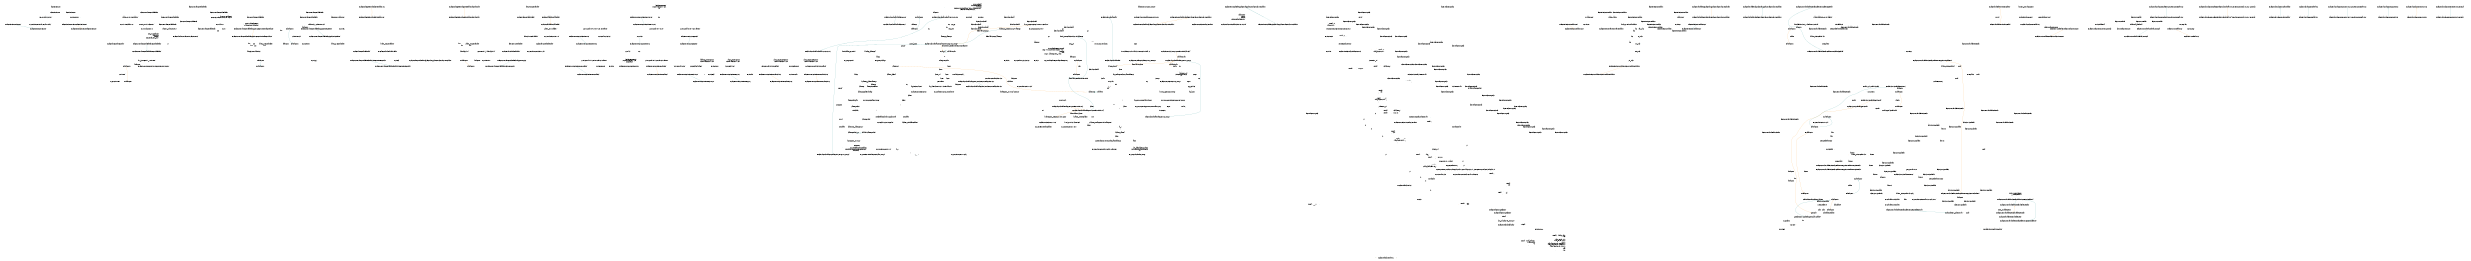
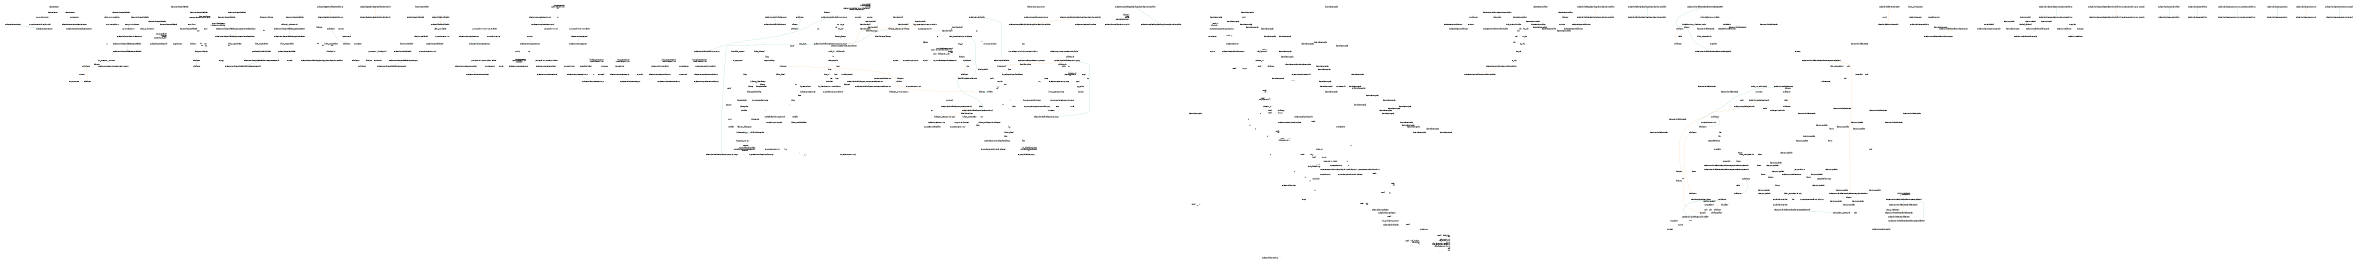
node "Entry ApplyStateContext.cstr": added
edge "return serializedArguments.ToArray();" -> "var serializedArguments = new List<string>(arguments.Count)": reversed
